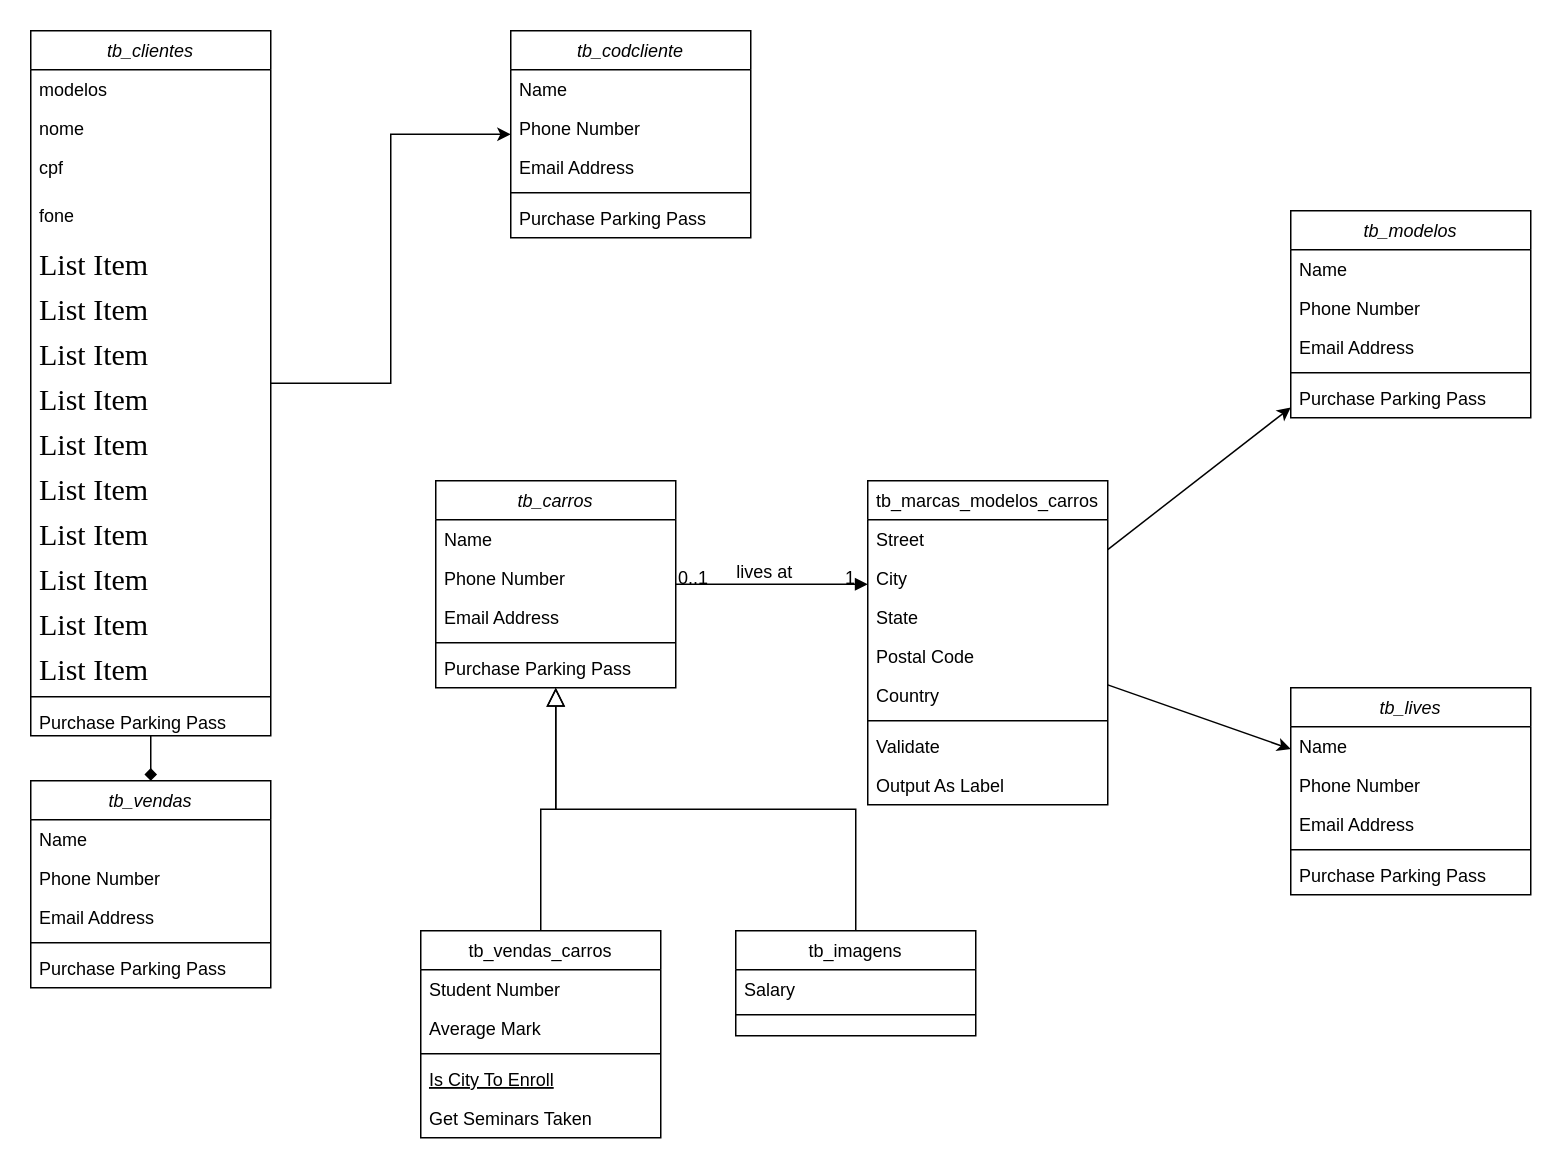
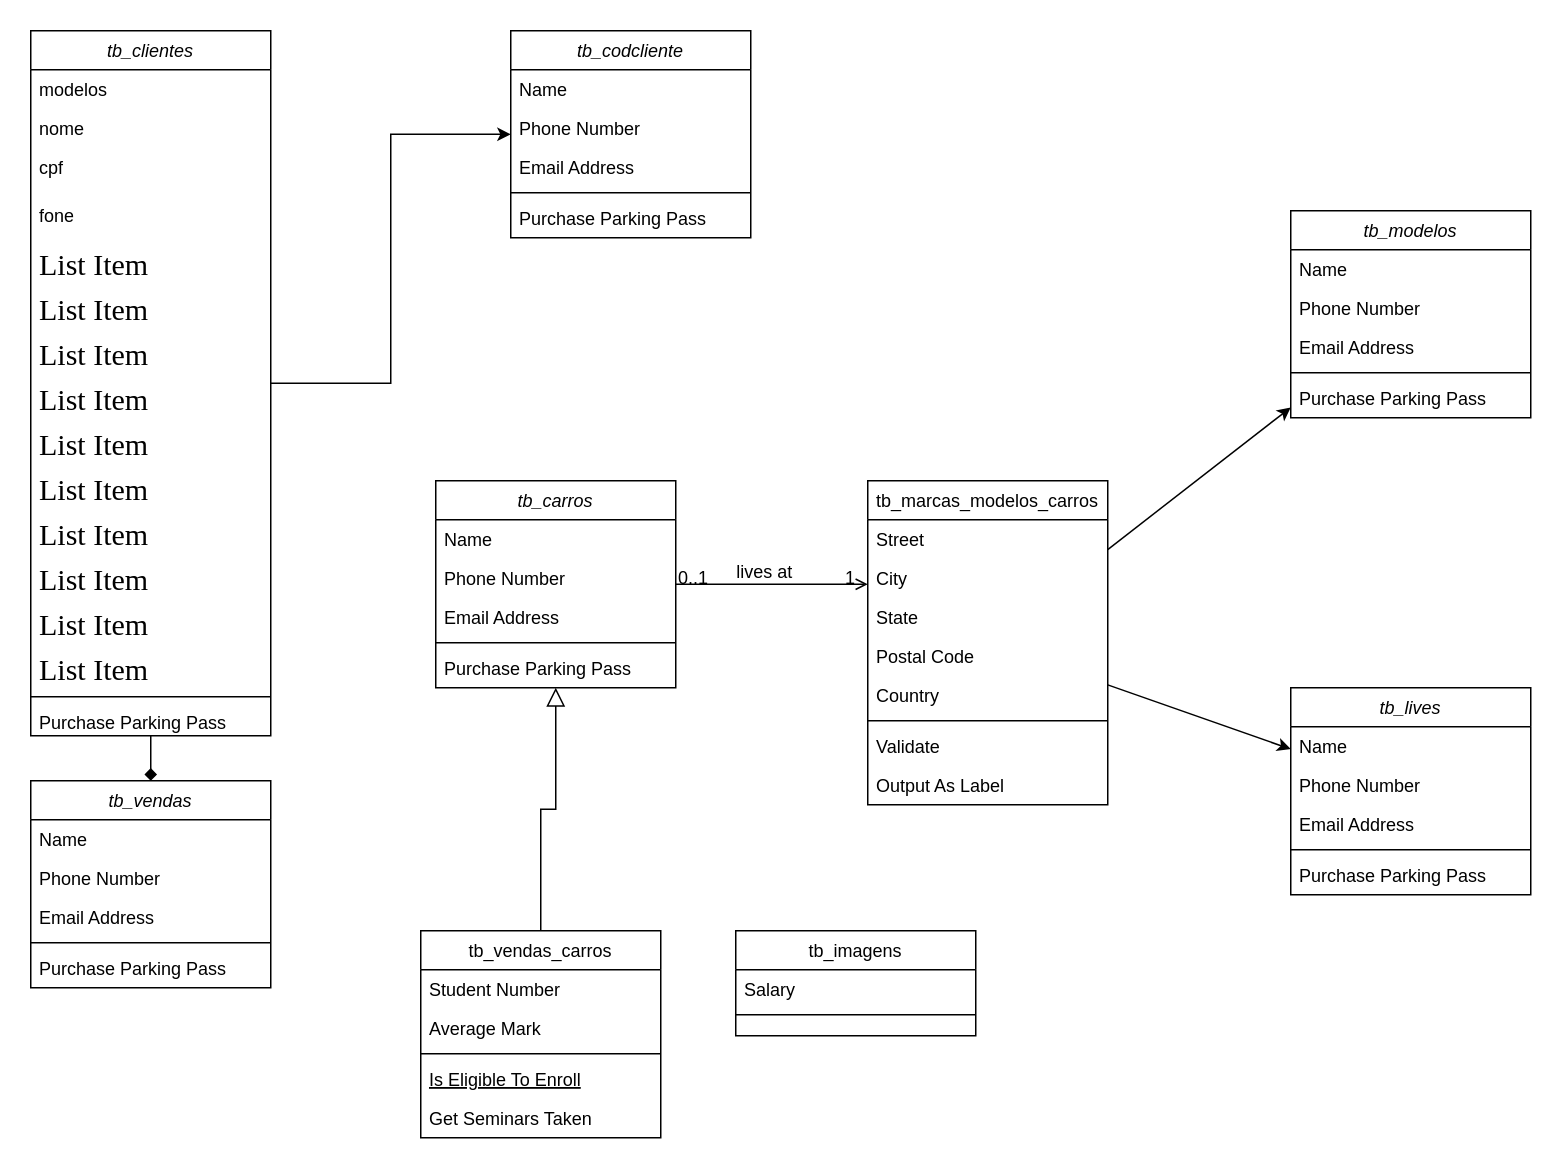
edge "tb_carros" -> "tb_marcas_modelos_carros": arrowhead block -> open
edge "tb_imagens" -> "tb_carros": removed
node "Is City To Enroll": label "Is City To Enroll" -> "Is Eligible To Enroll"
